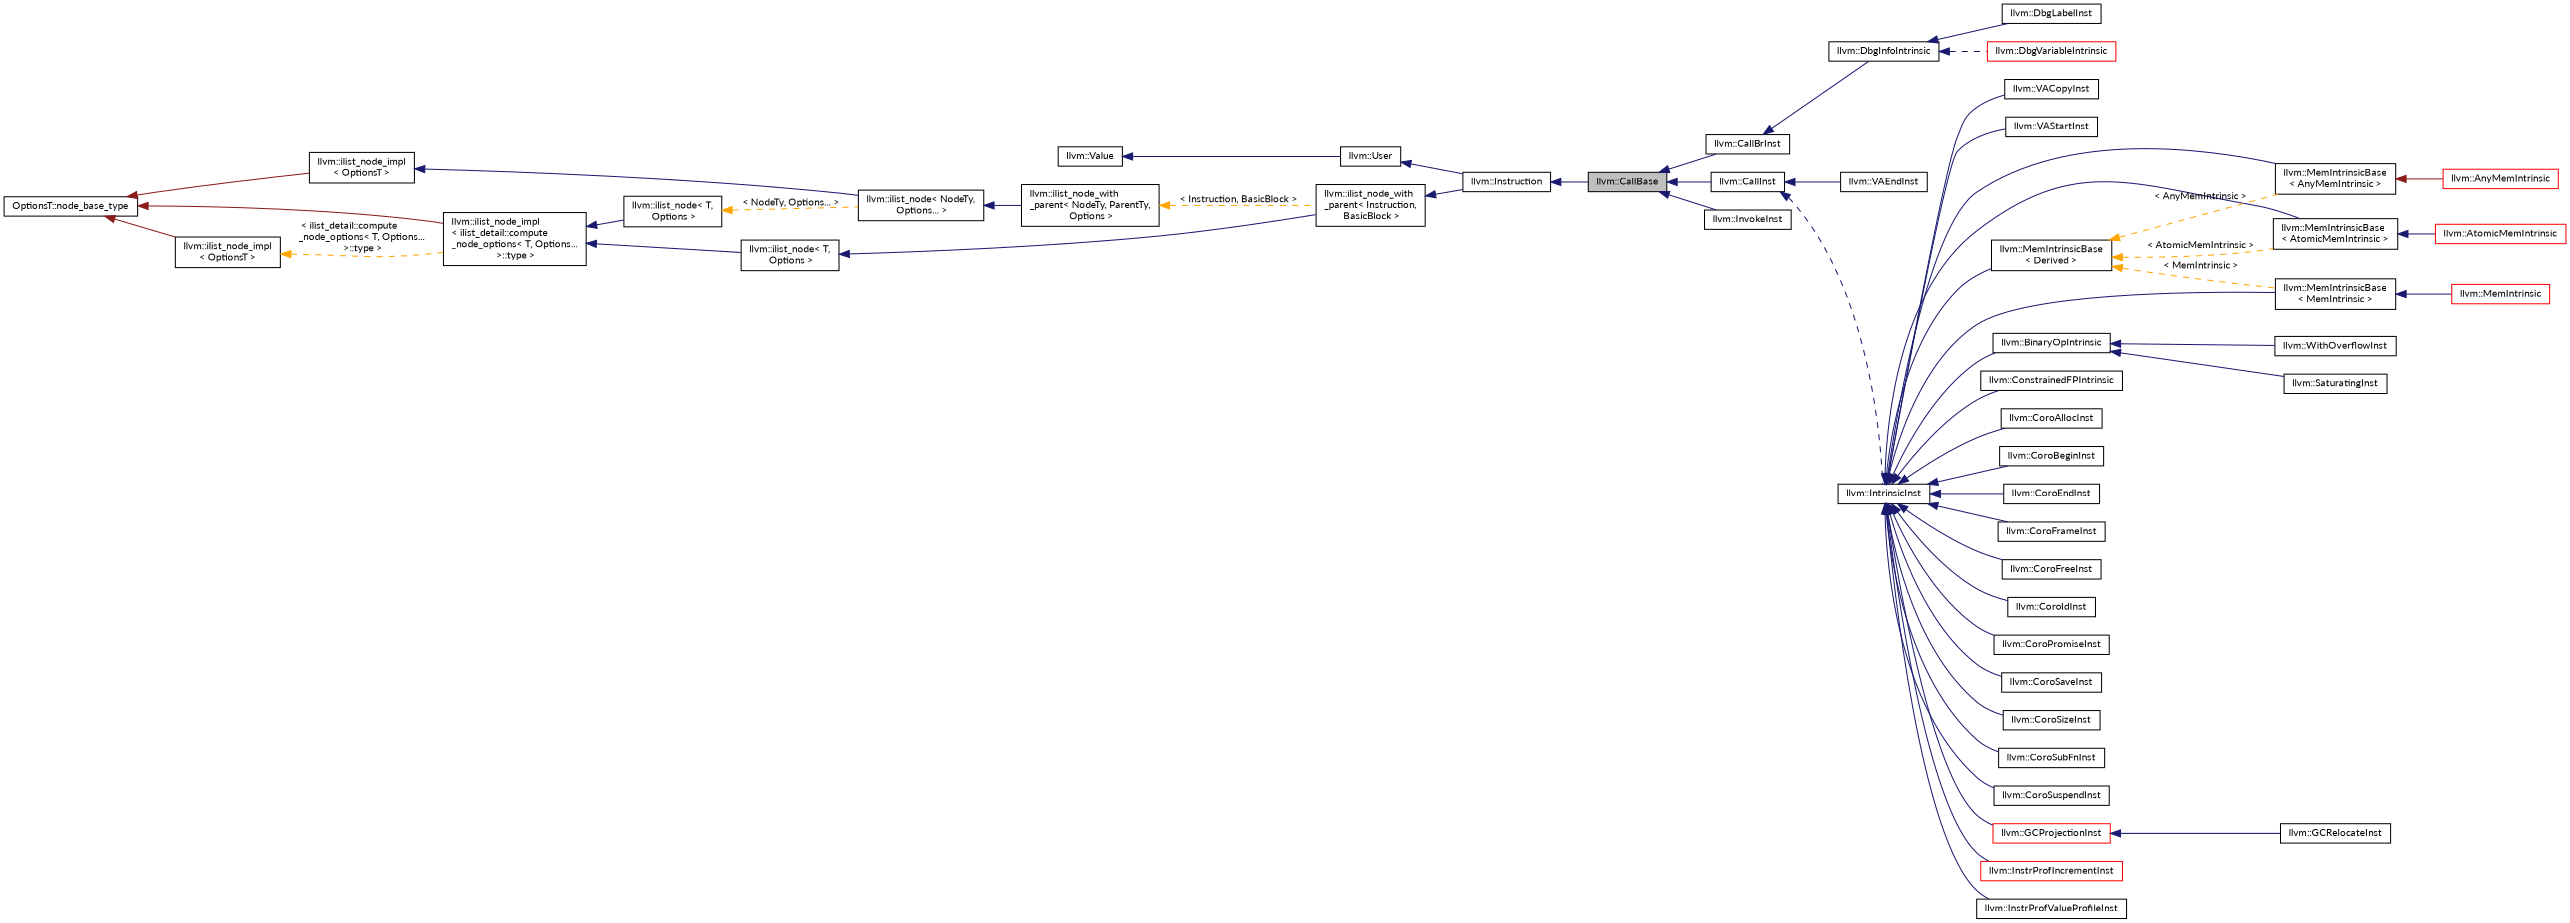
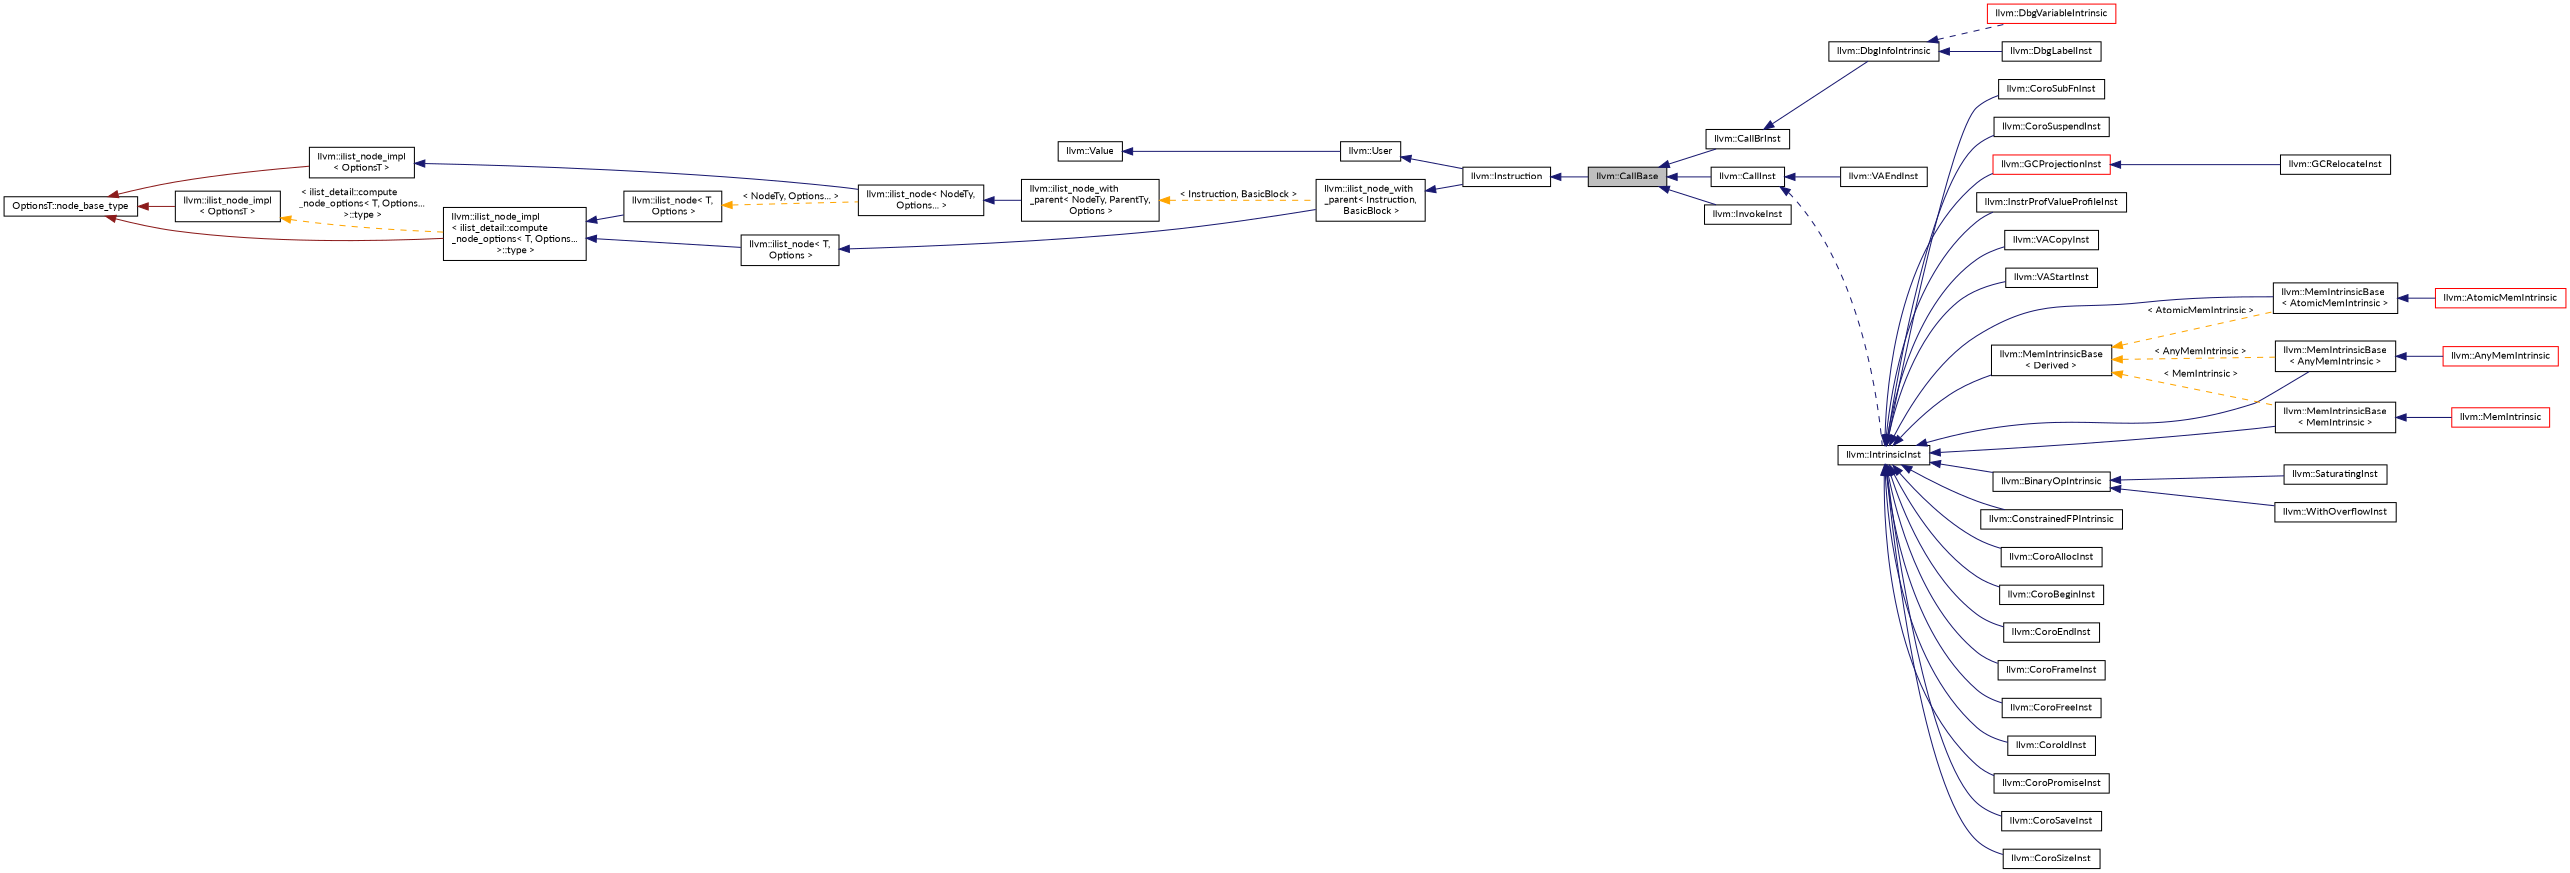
edge "llvm::AnyMemIntrinsic" -> "llvm::MemIntrinsicBase < AnyMemIntrinsic >": color firebrick4 -> midnightblue
node "llvm::InstrProfIncrementInst": removed
